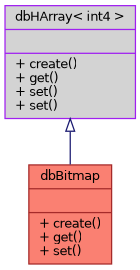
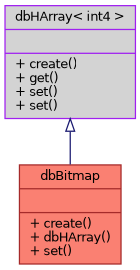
node "dbBitmap": text "+ get()" -> "+ dbHArray()"
